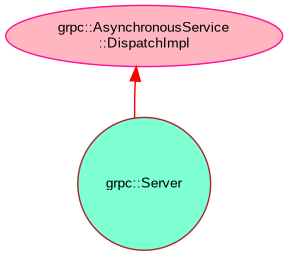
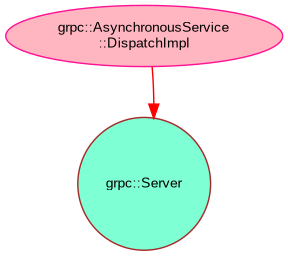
edge "grpc::Server" -> "grpc::AsynchronousService ::DispatchImpl": reversed
